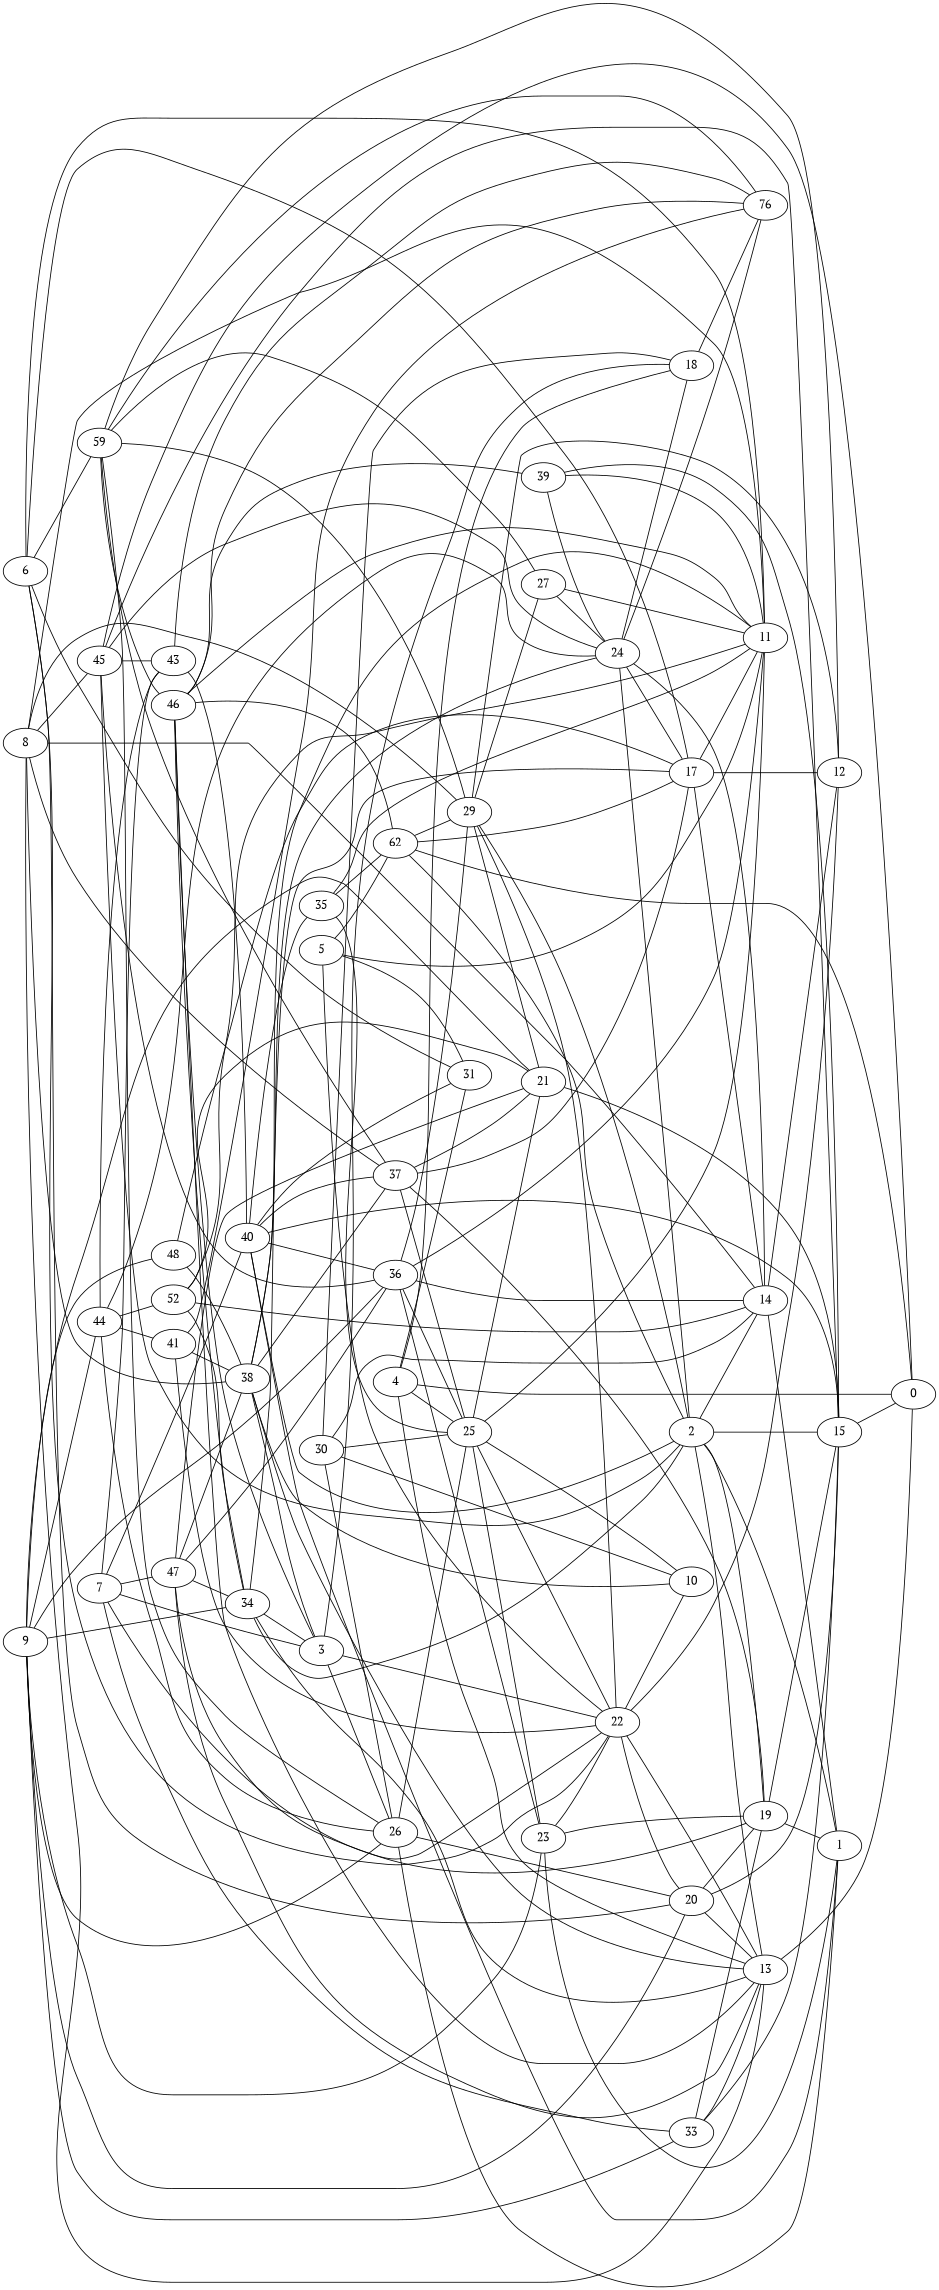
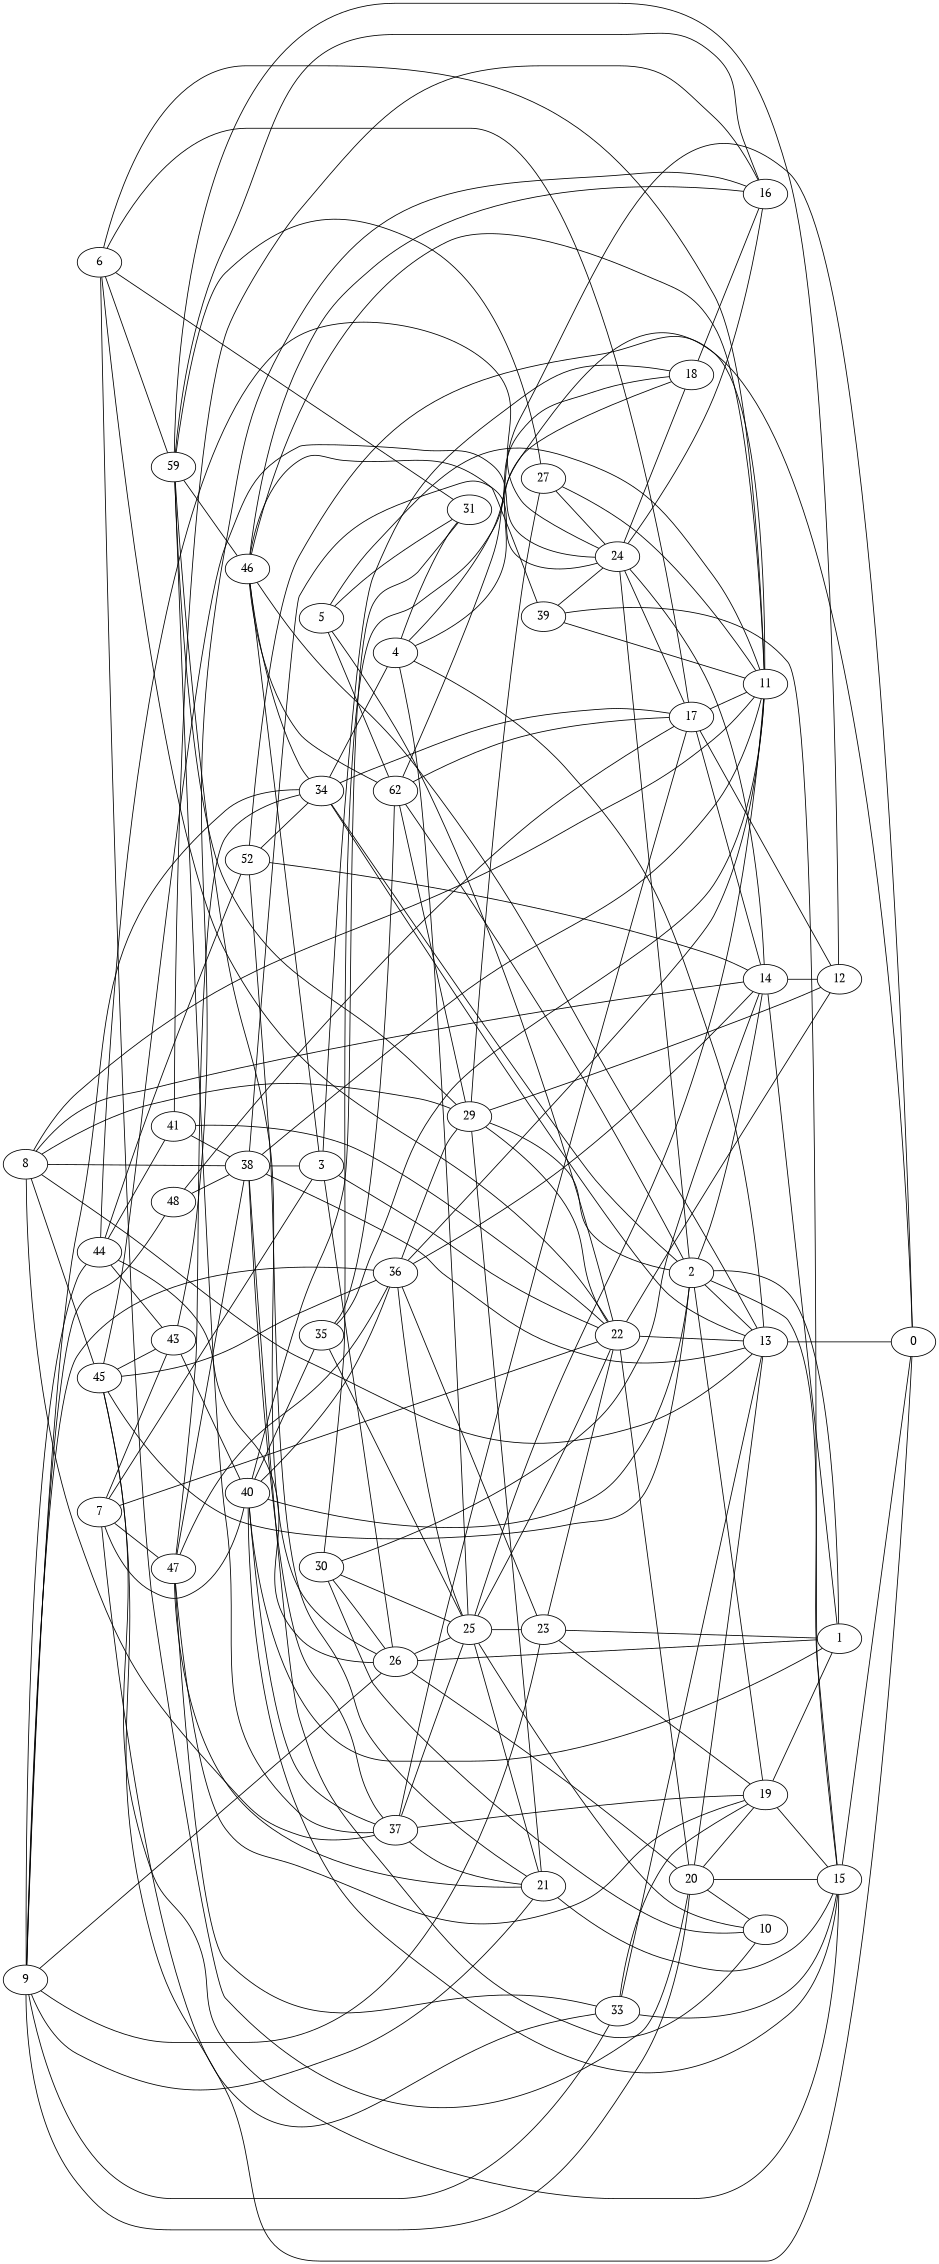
node "76": label "76" -> "16"
edge "34" -- "3": now "34" -- "4"
edge "10" -- "22": now "10" -- "20"
edge "47" -- "13": now "47" -- "33"
